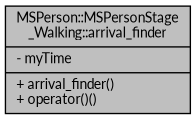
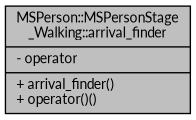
node "MSPerson::MSPersonStage": text "- myTime" -> "- operator"
